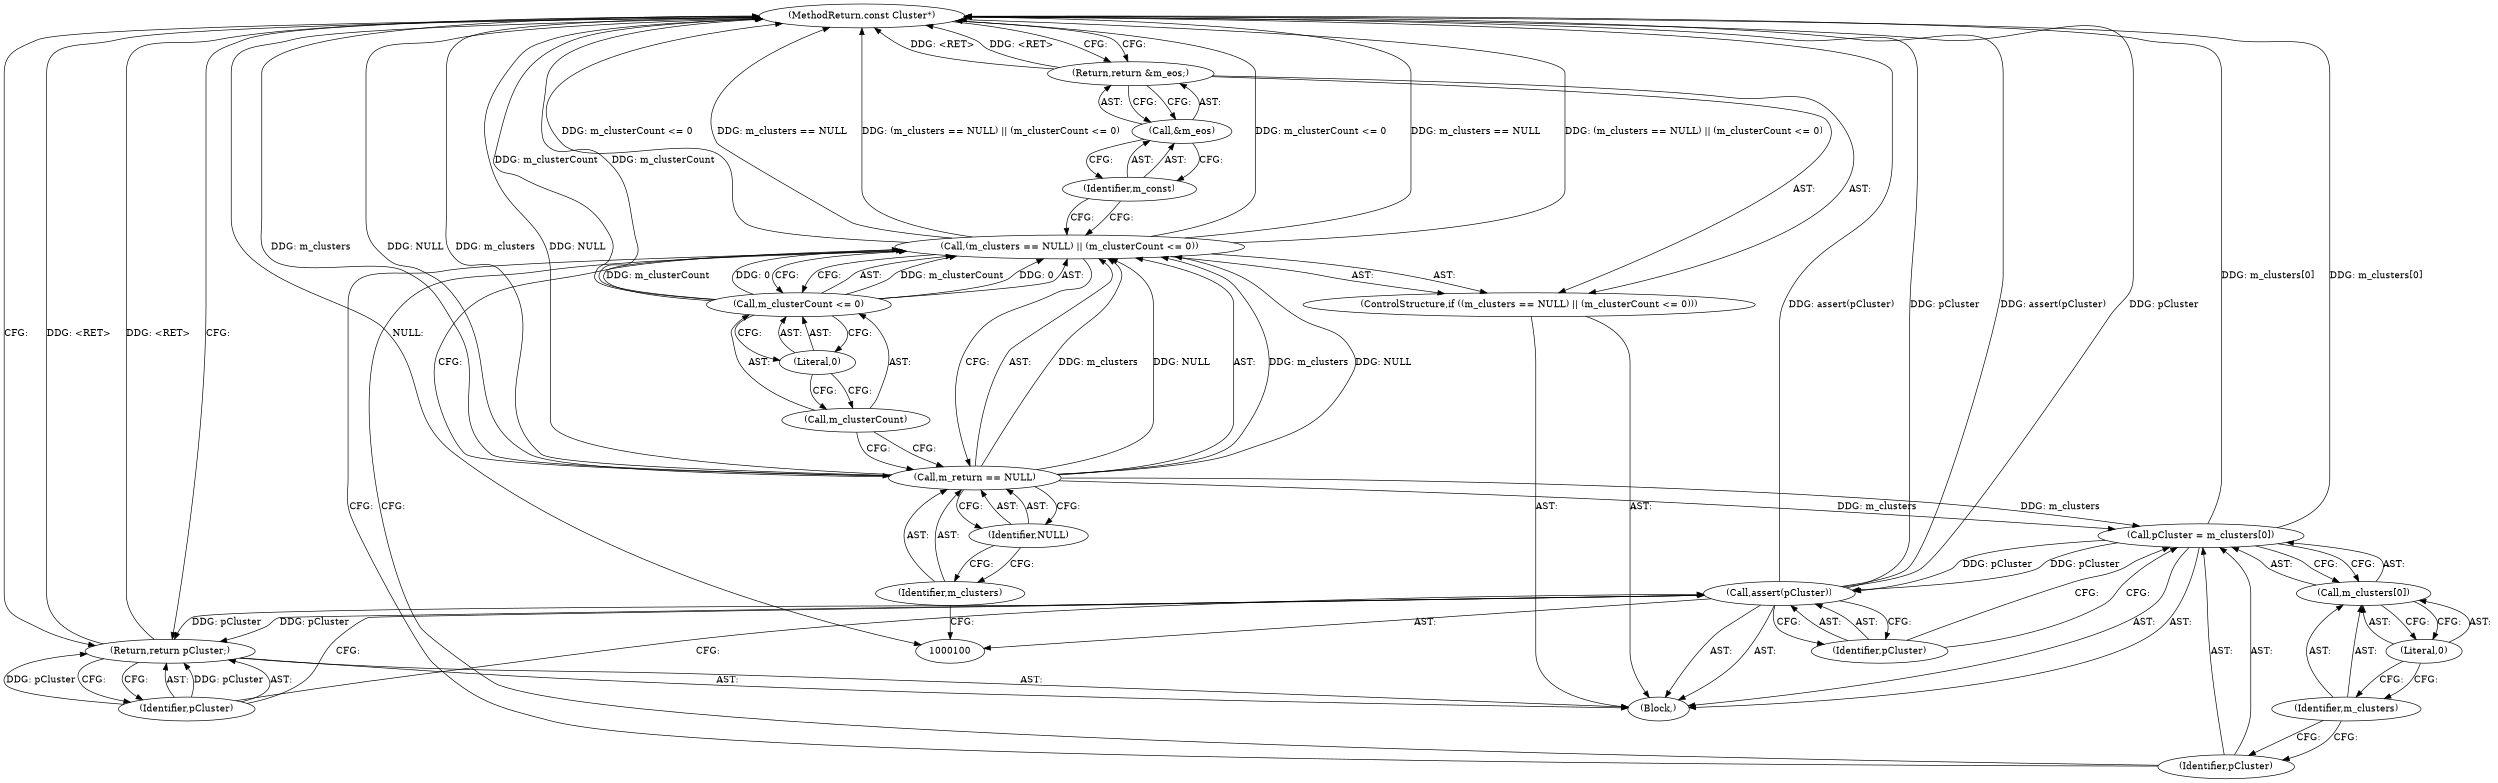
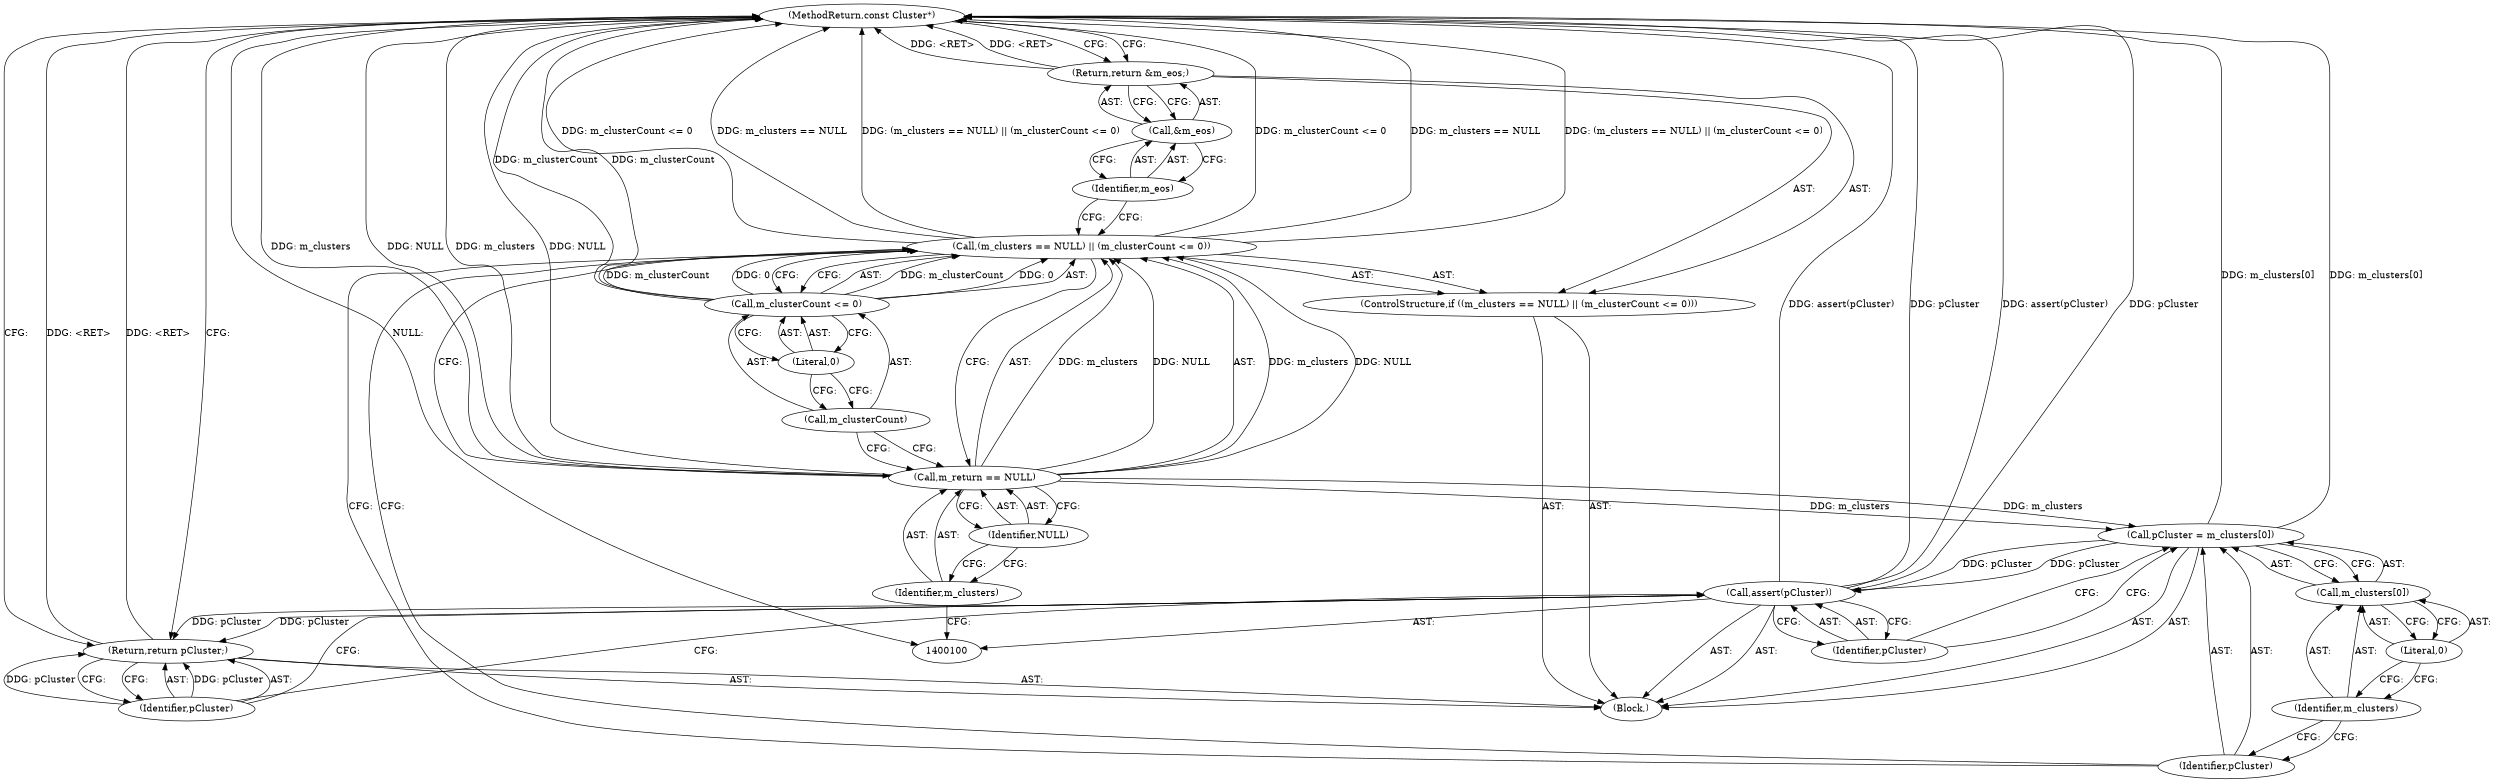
node "(Identifier,m_const)": label "(Identifier,m_const)" -> "(Identifier,m_eos)"
node "1000100": label "1000100" -> "1400100"
